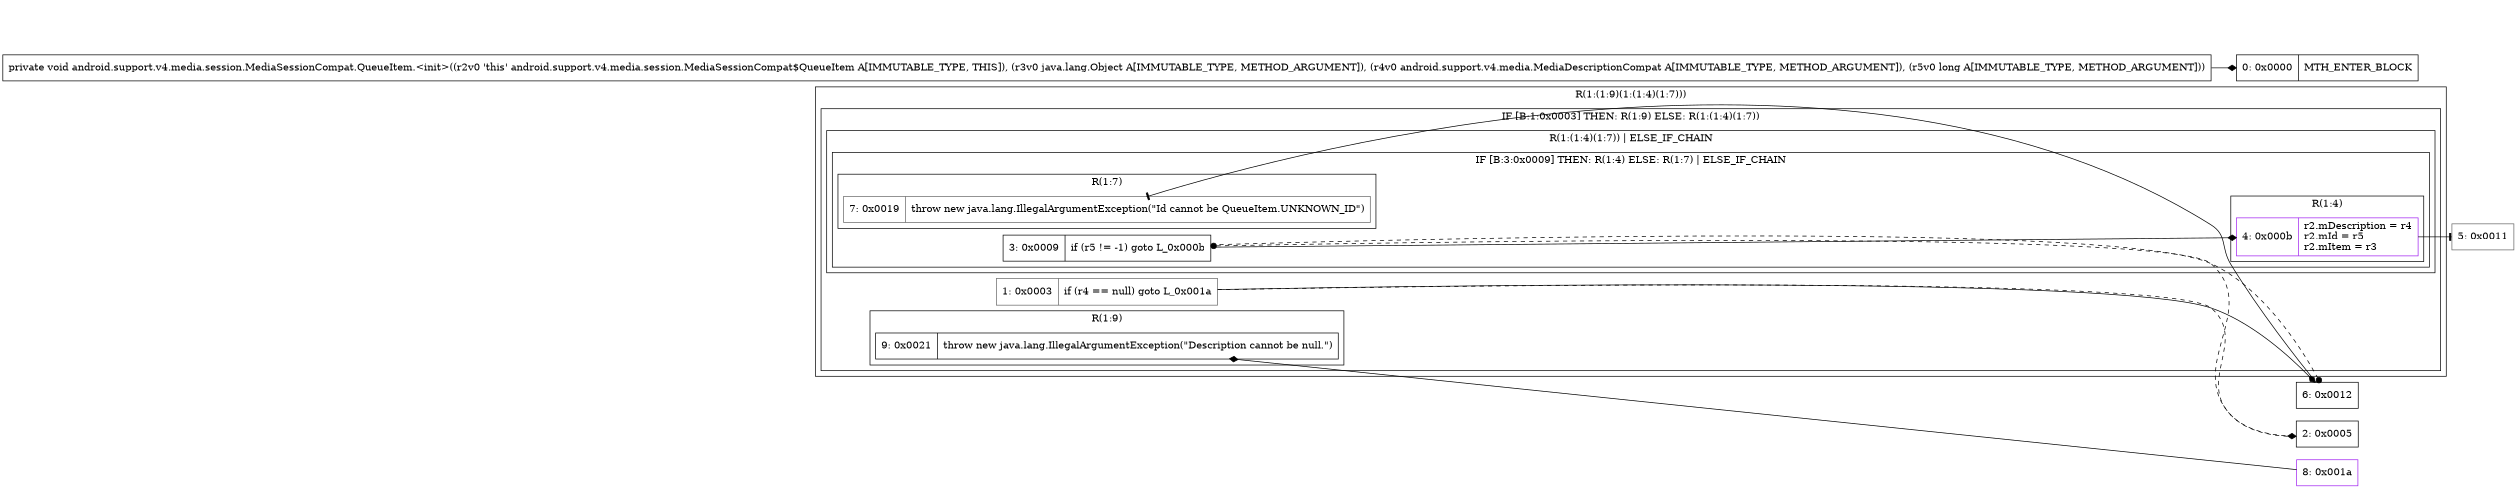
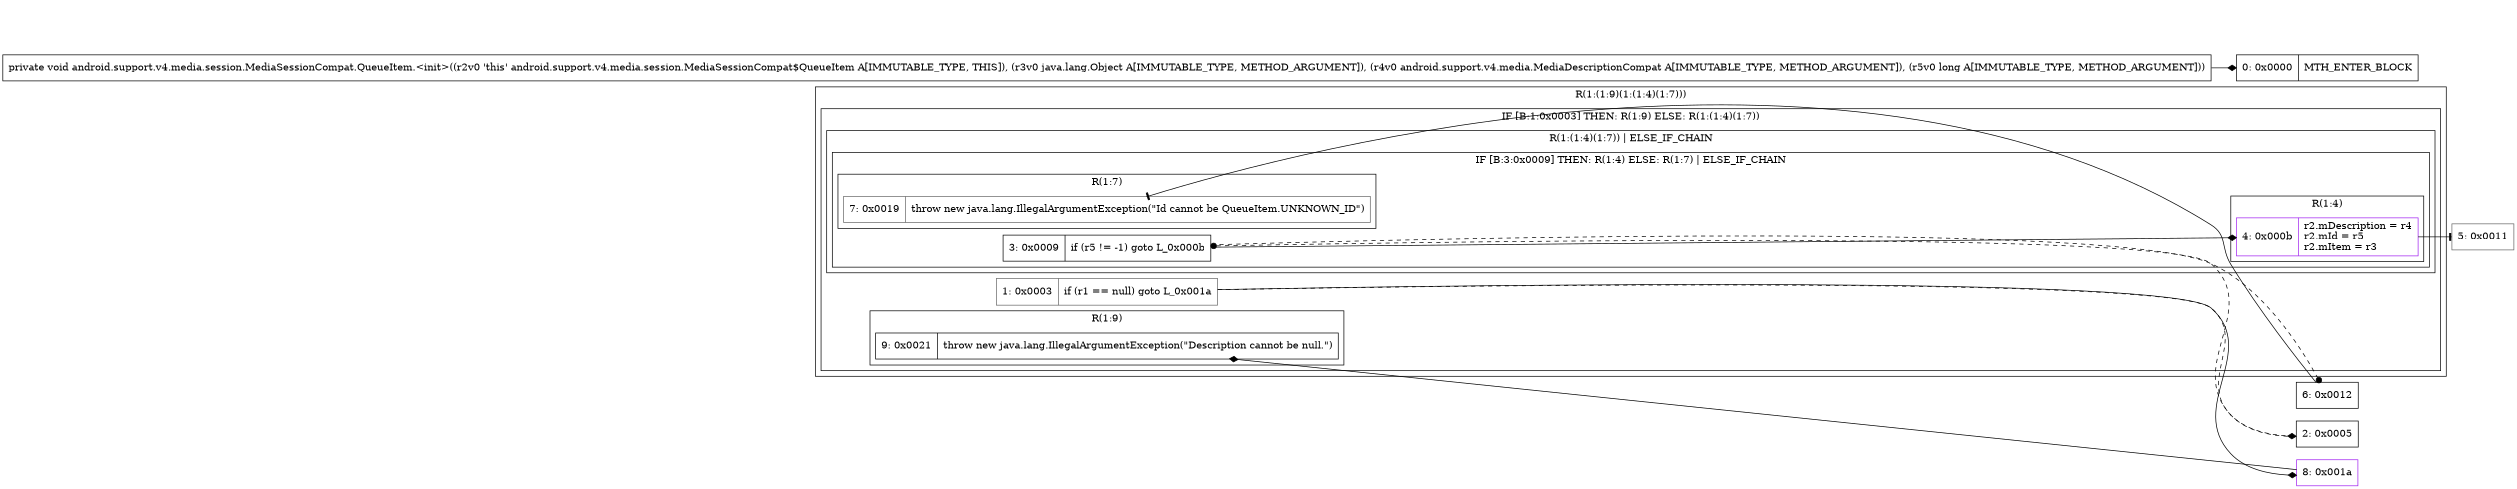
edge "1: 0x0003" -> "6: 0x0012": now "1: 0x0003" -> "8: 0x001a"
node "1: 0x0003": text "if (r4 == null) goto L_0x001a" -> "if (r1 == null) goto L_0x001a"
